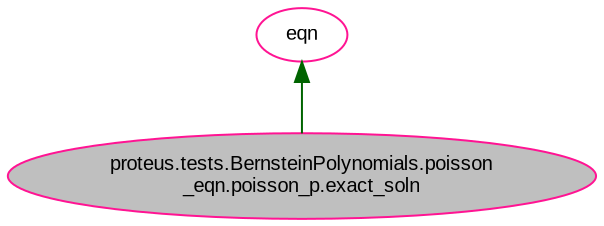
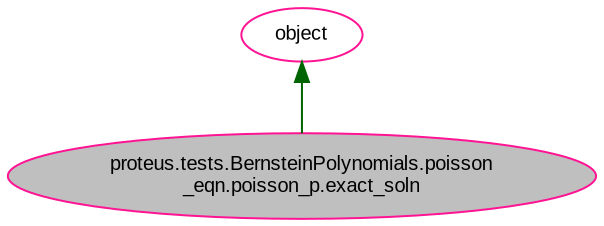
node "eqn": label "eqn" -> "object"
